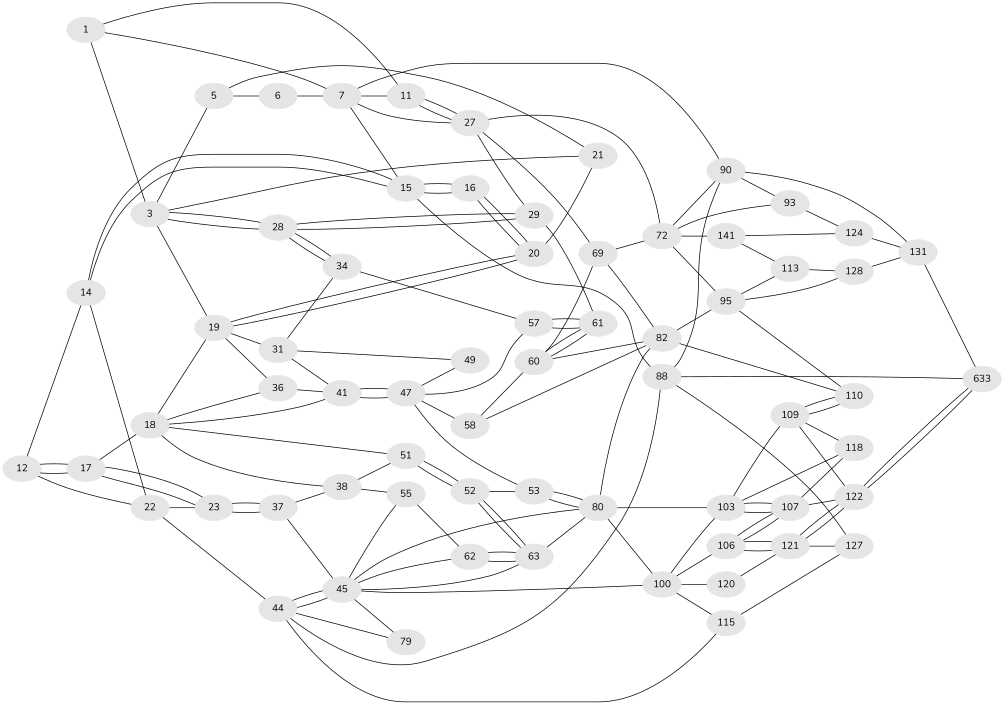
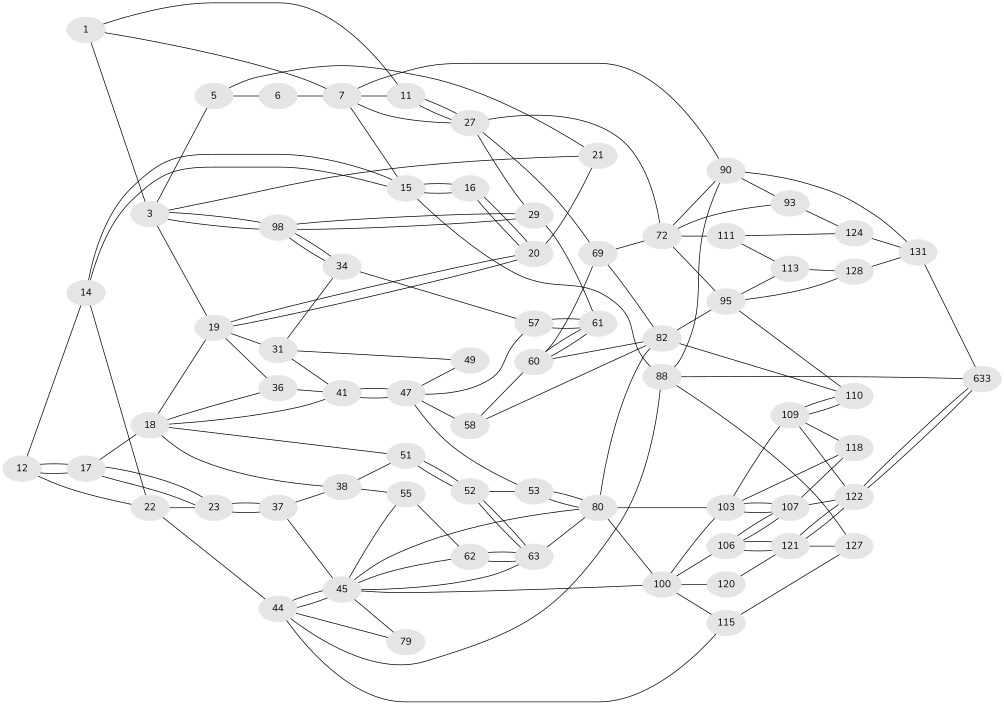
node "28": label "28" -> "98"
node "141": label "141" -> "111"
